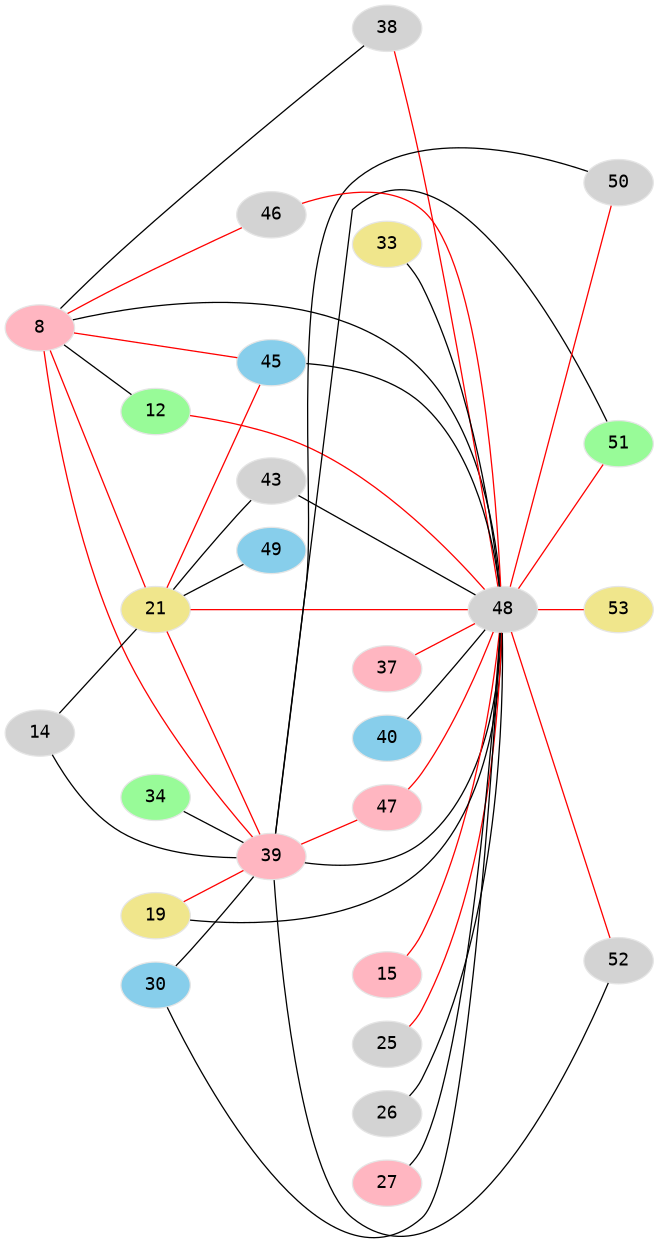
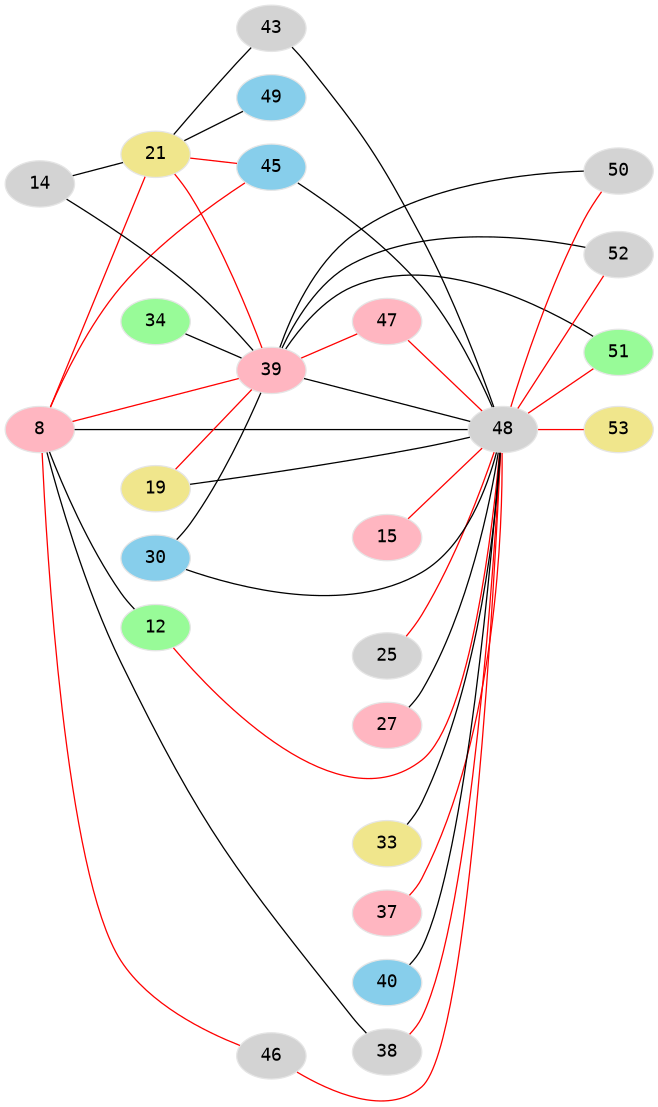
edge "21" -- "48": removed
node "26": removed
